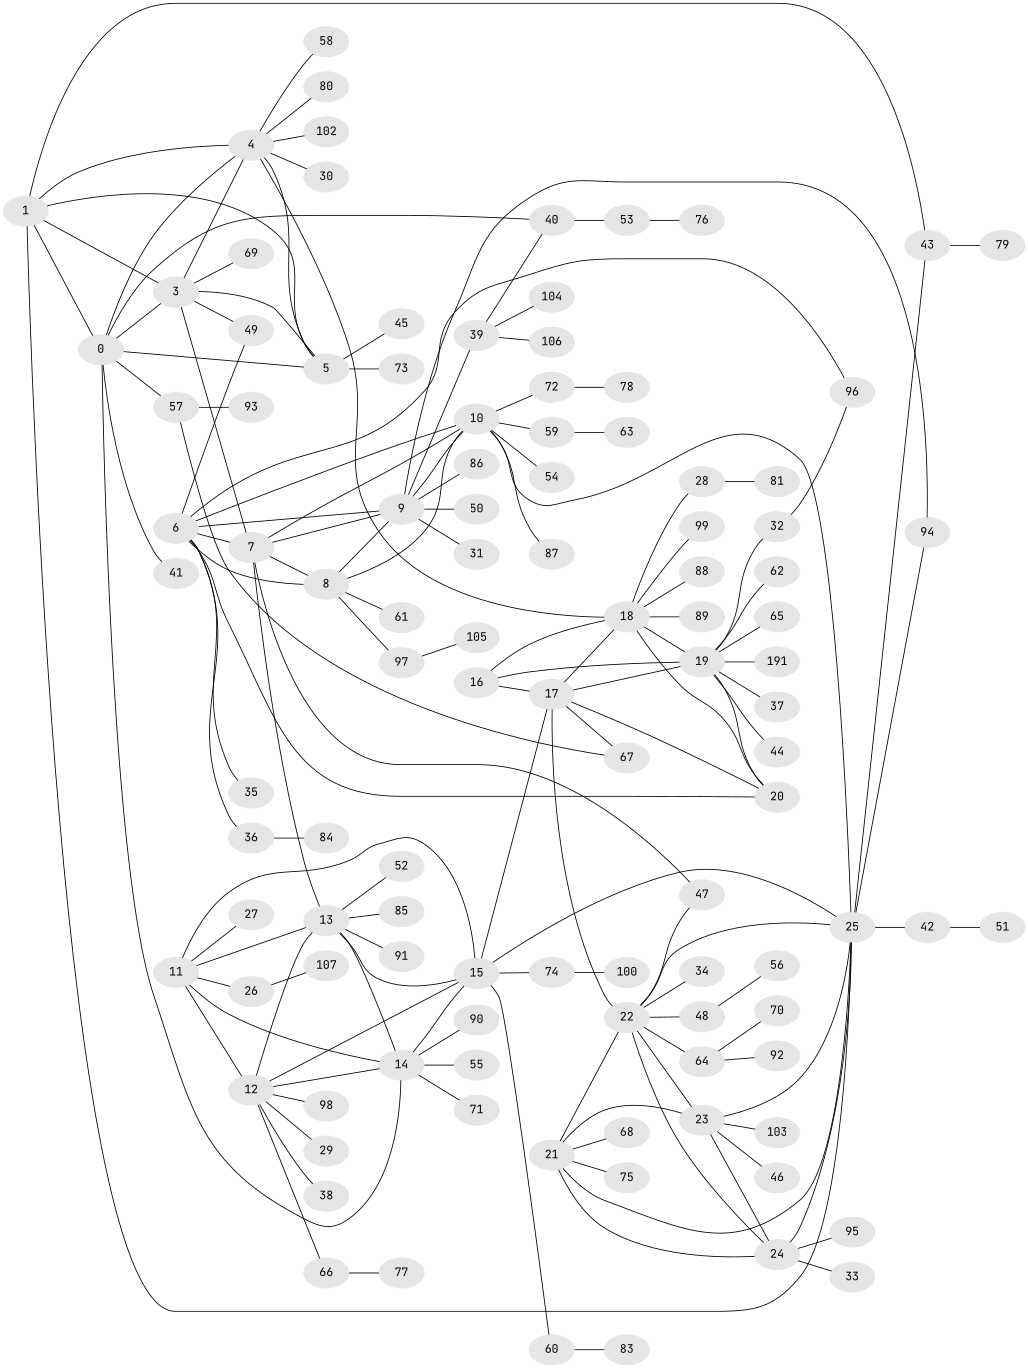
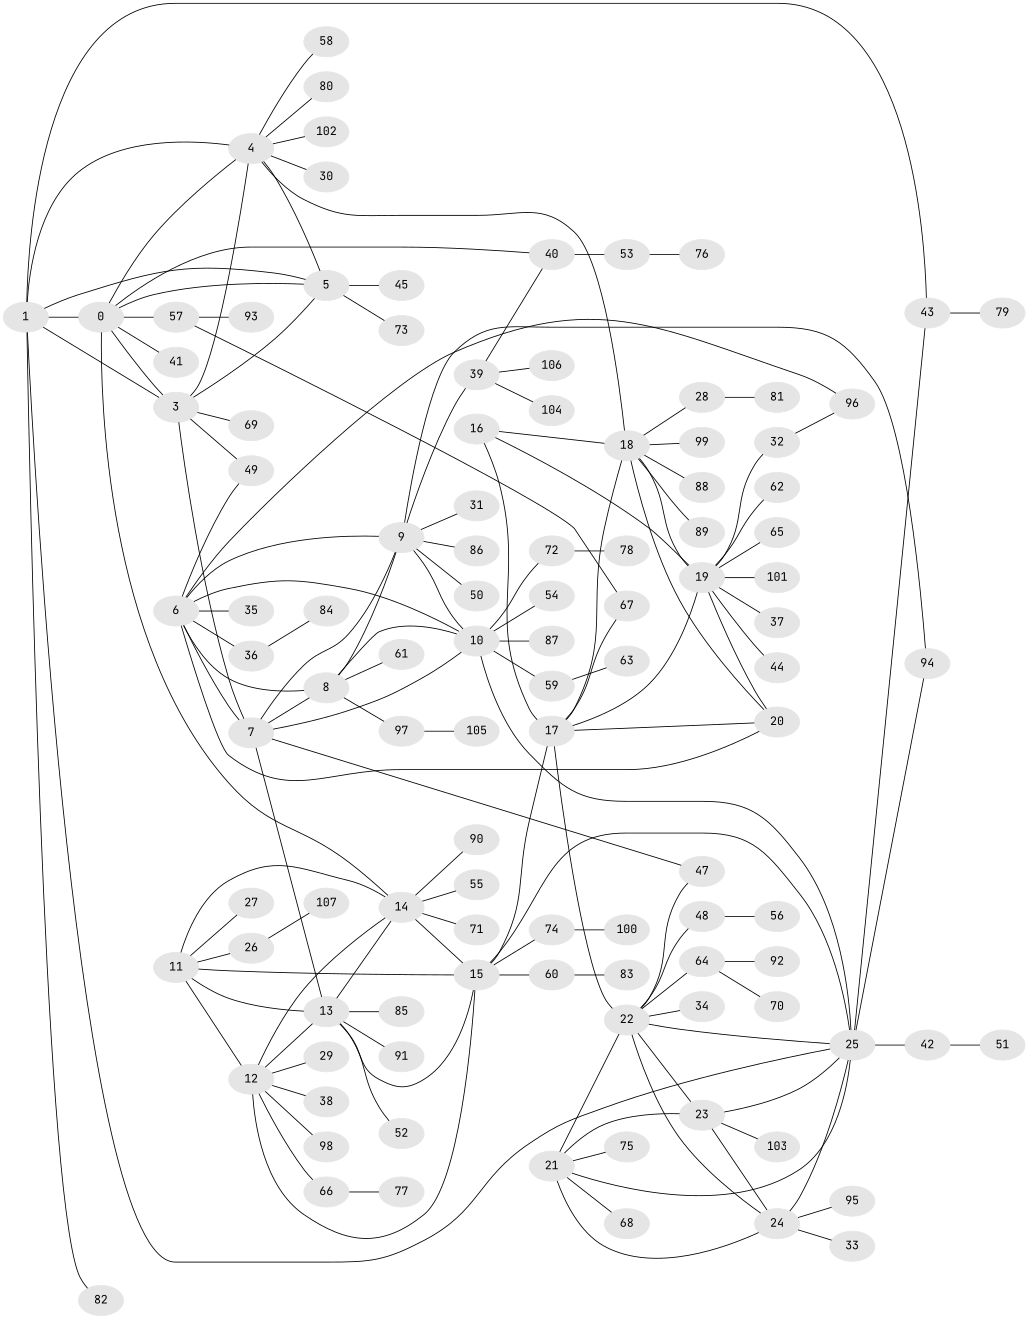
node "191": label "191" -> "101"
node "46": removed
node "82": added
